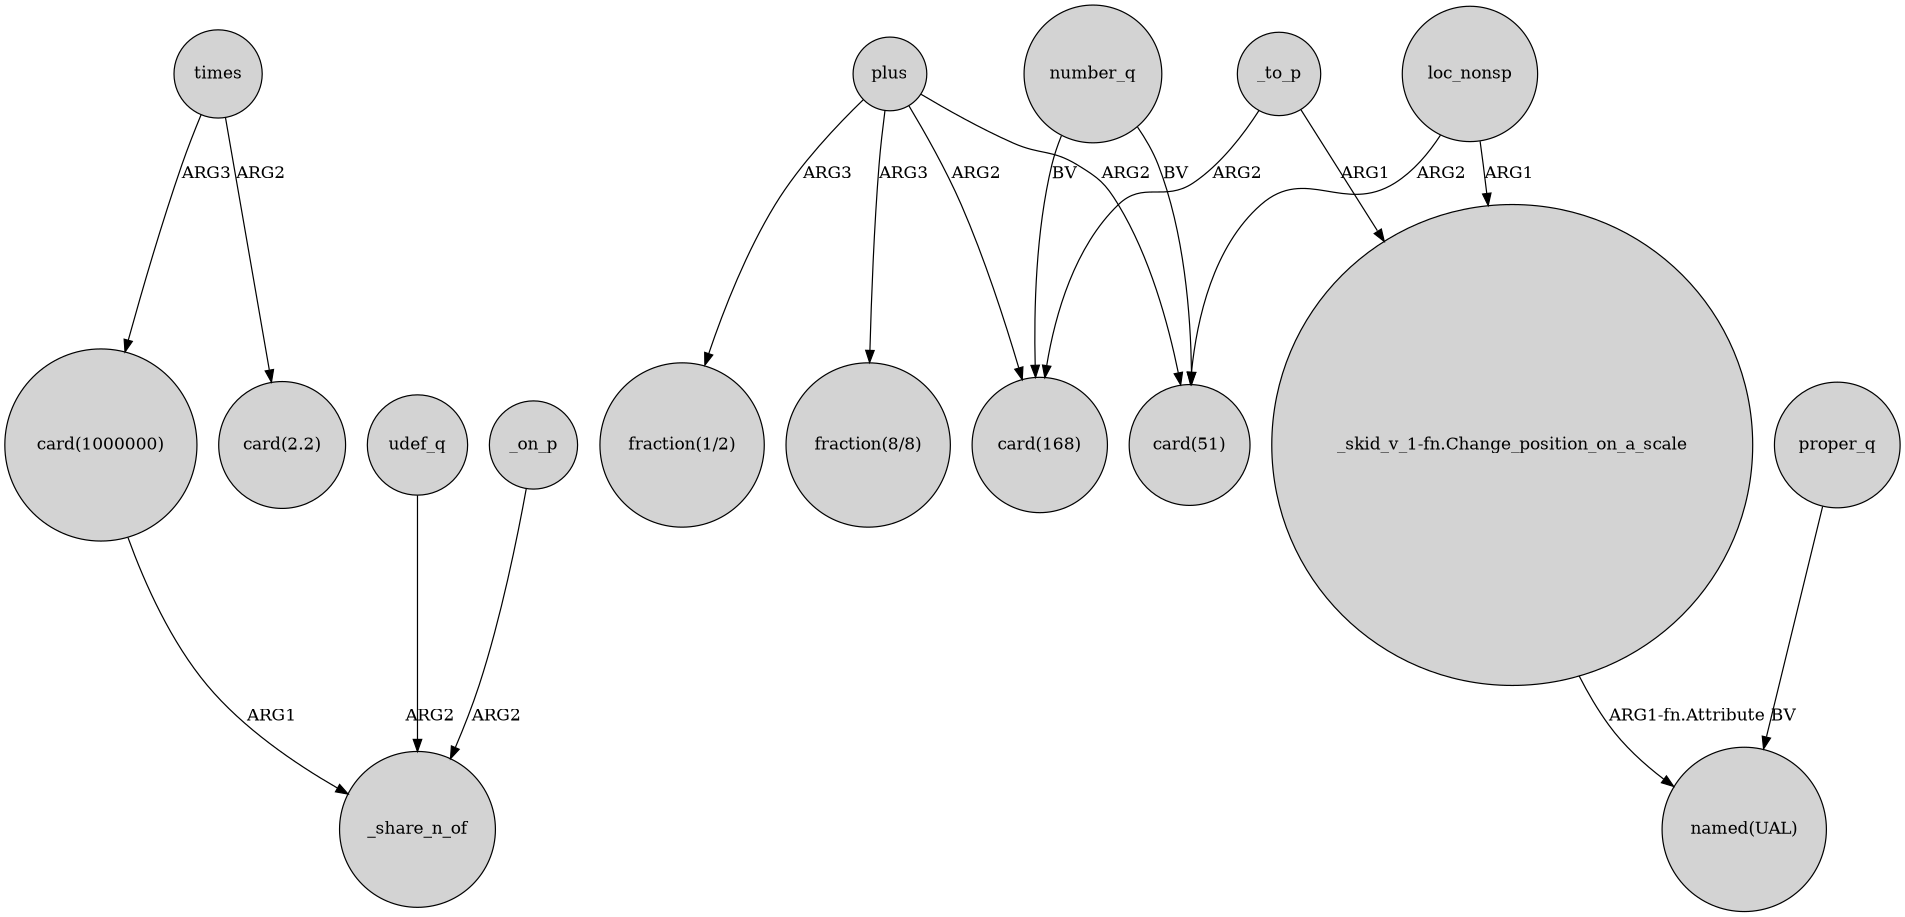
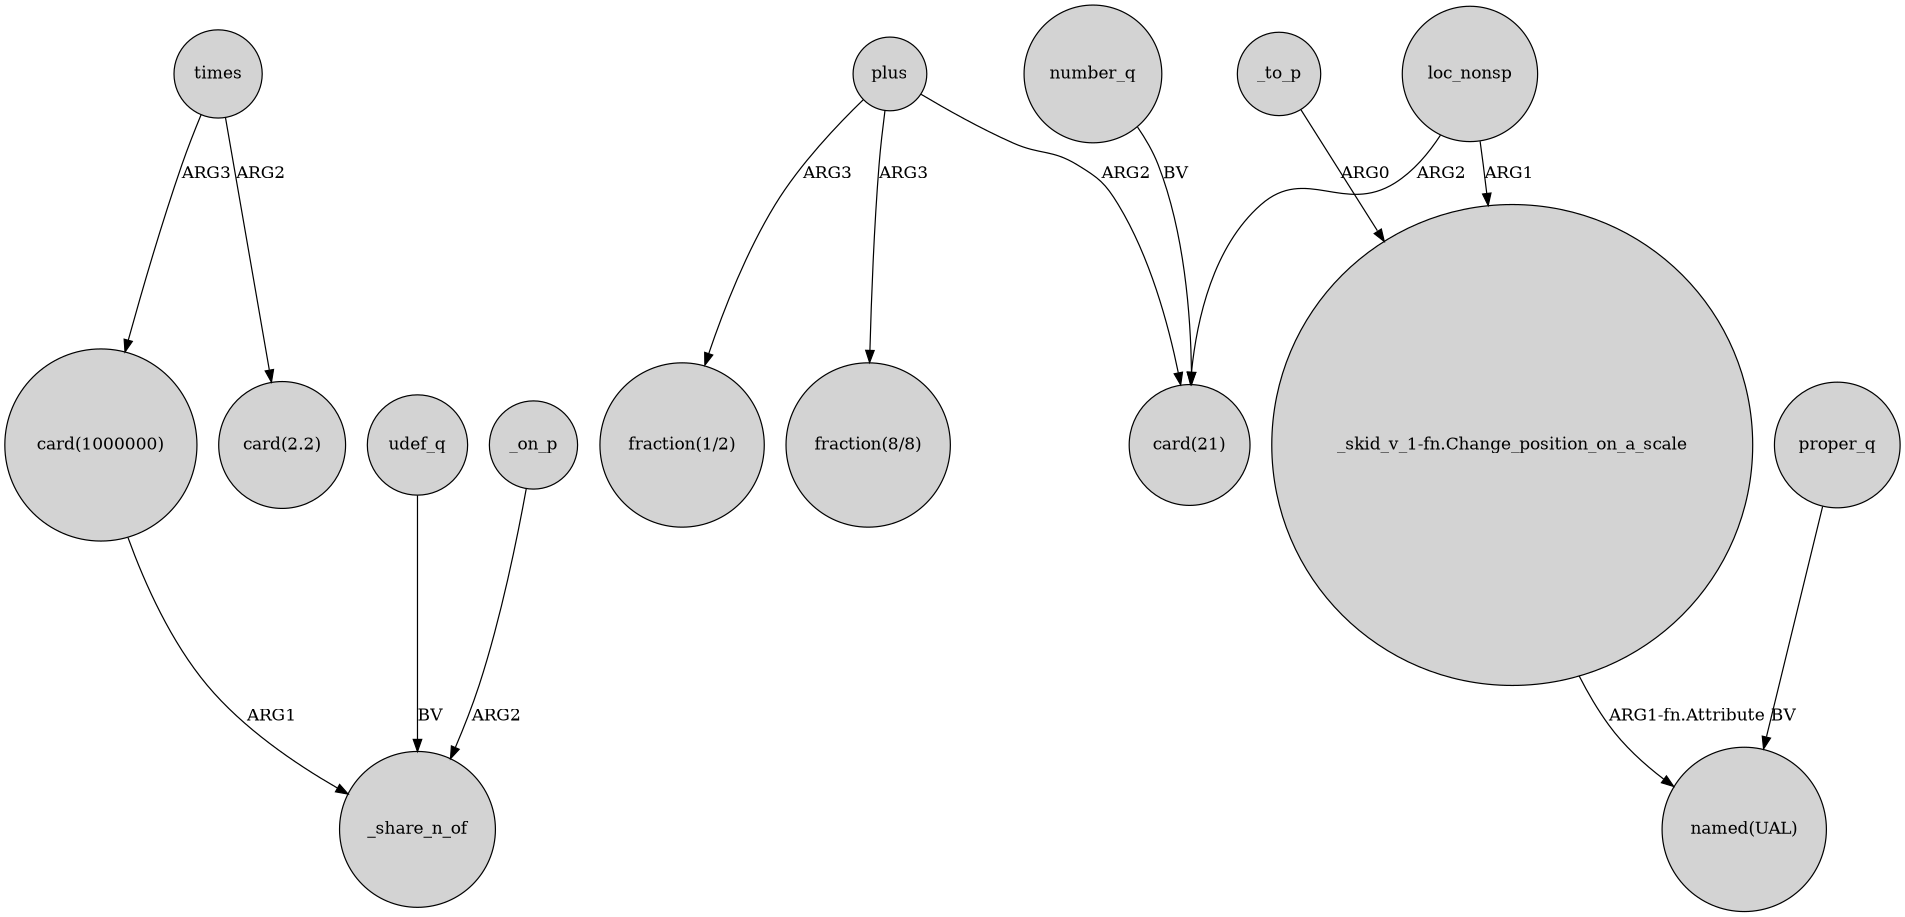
edge "_to_p" -> "_skid_v_1-fn.Change_position_on_a_scale": label "ARG1" -> "ARG0"
node "card(168)": removed
node "card(51)": label "card(51)" -> "card(21)"
edge "udef_q" -> "_share_n_of": label "ARG2" -> "BV"
